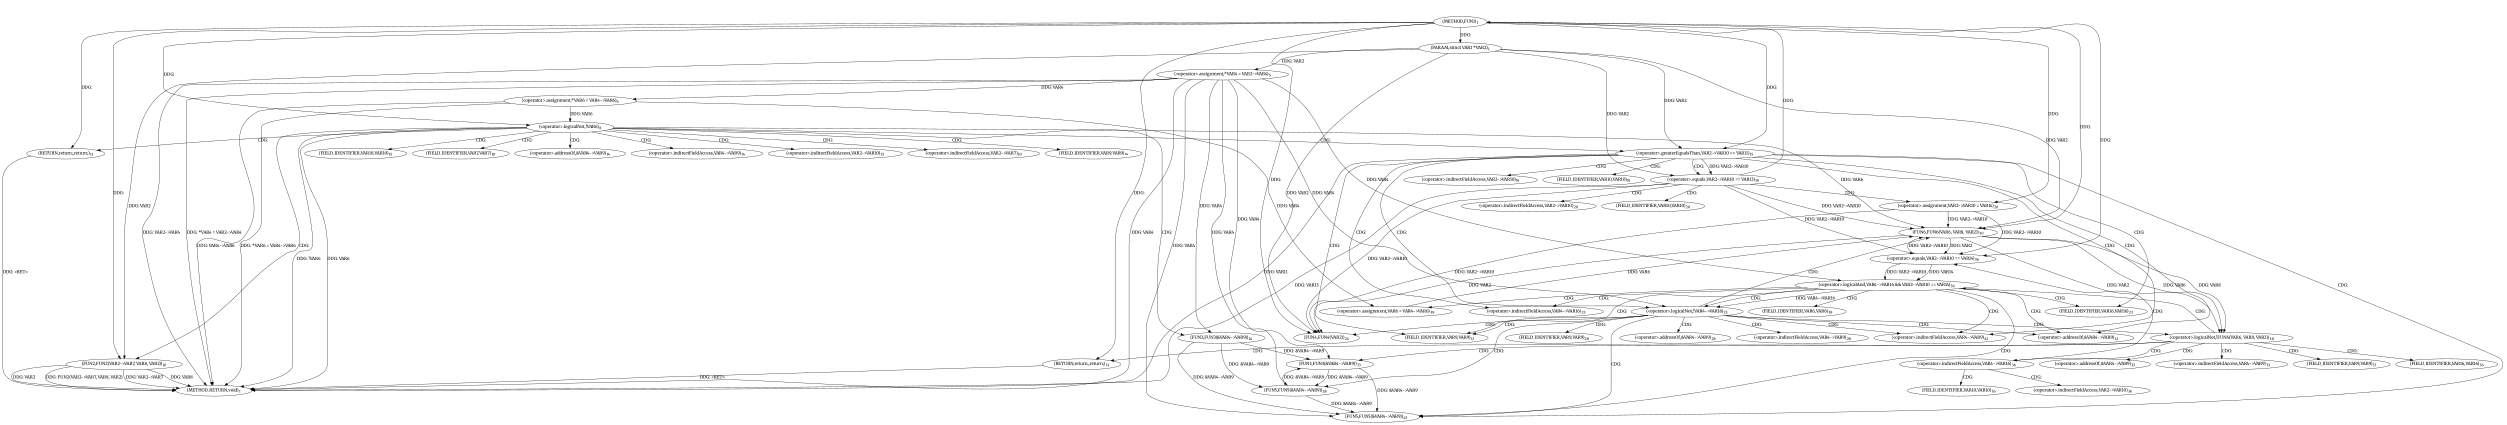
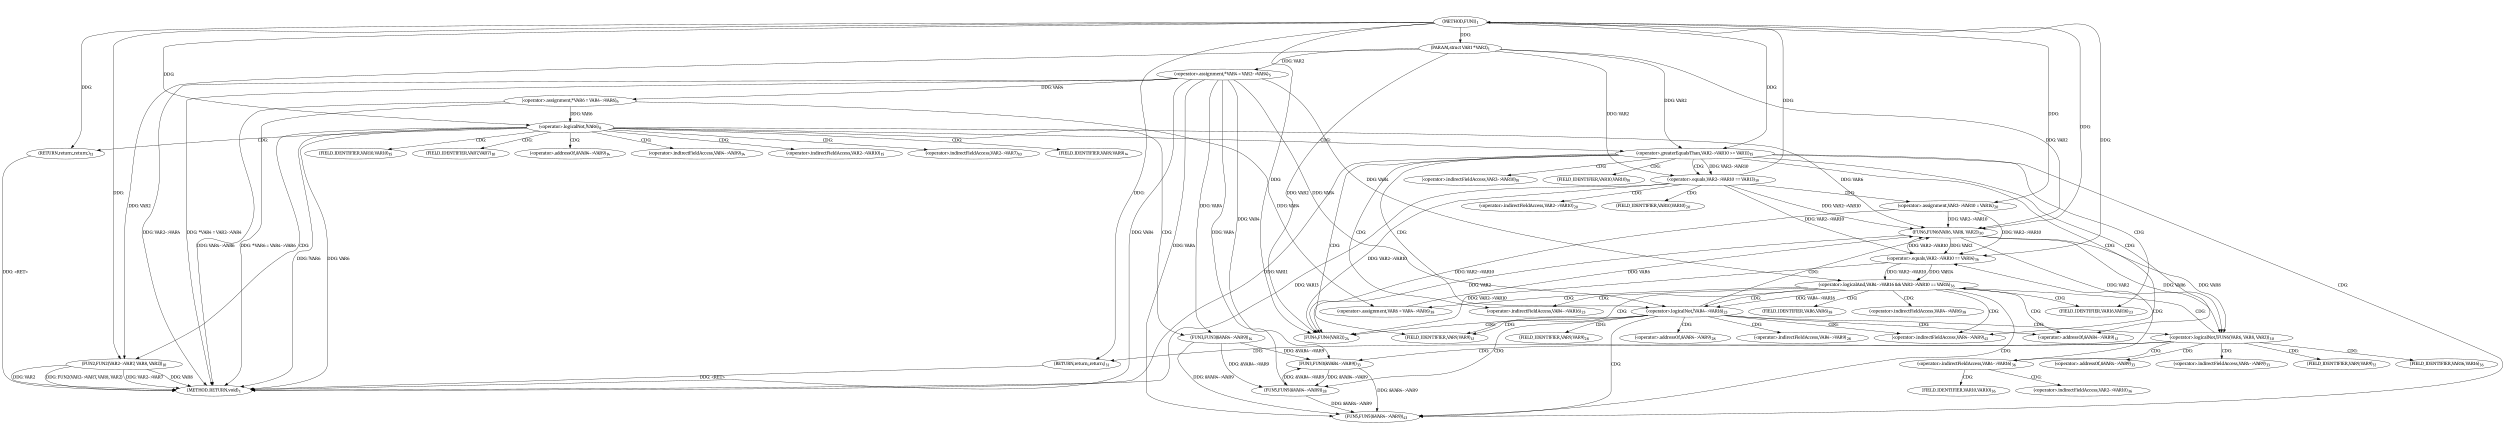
edge "(<operator>.equals,VAR2->VAR10 == VAR14)" -> "(FUN4,FUN4(VAR2))": added, label "DDG: VAR2->VAR10"
node "(<operator>.indirectFieldAccess,VAR4->VAR6)": added
